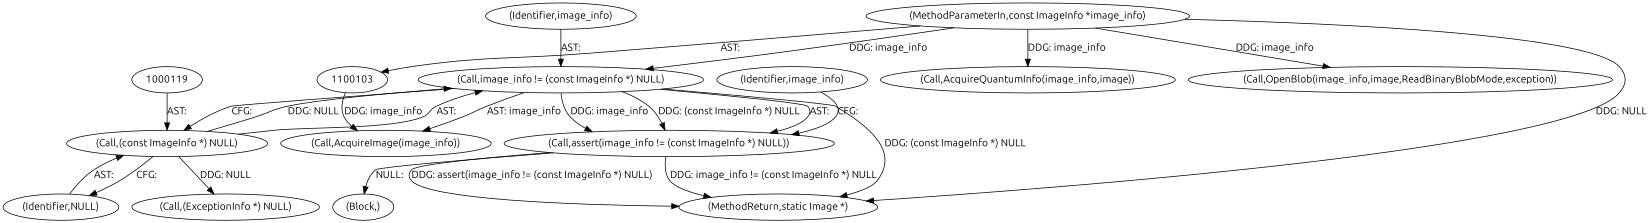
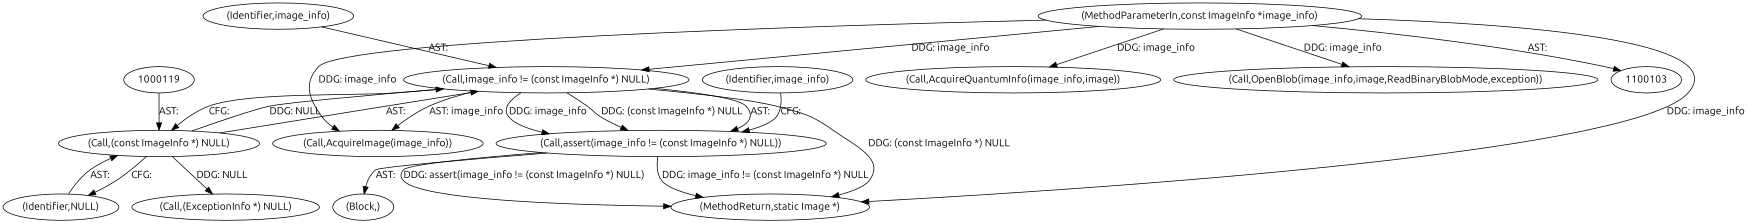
edge "1100103" -> "(Call,AcquireImage(image_info))": now "(MethodParameterIn,const ImageInfo *image_info)" -> "(Call,AcquireImage(image_info))"
edge "(MethodParameterIn,const ImageInfo *image_info)" -> "(MethodReturn,static Image *)": label "DDG: NULL" -> "DDG: image_info"
edge "(Call,assert(image_info != (const ImageInfo *) NULL))" -> "(Block,)": label "NULL: " -> "AST: "
